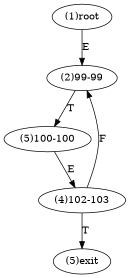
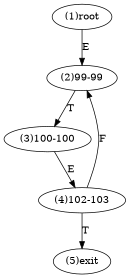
node "(5)100-100": label "(5)100-100" -> "(3)100-100"
